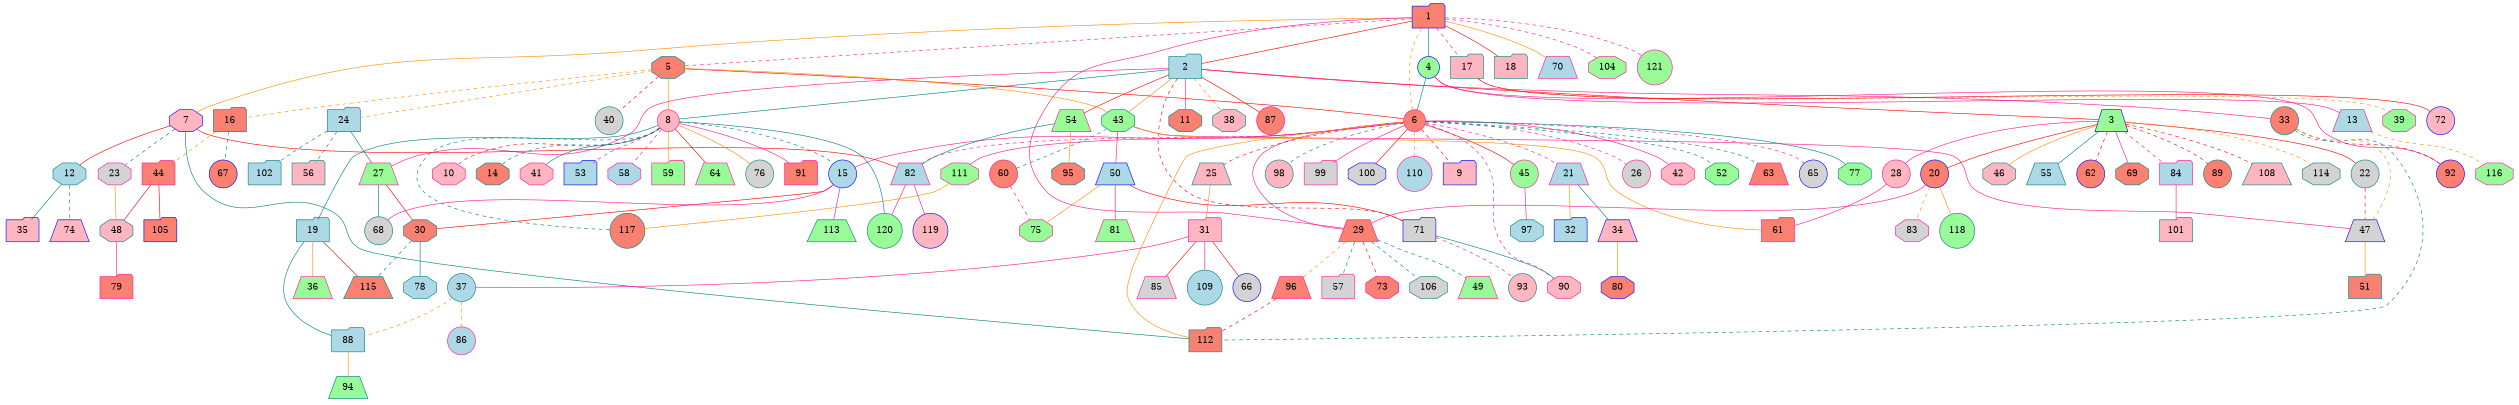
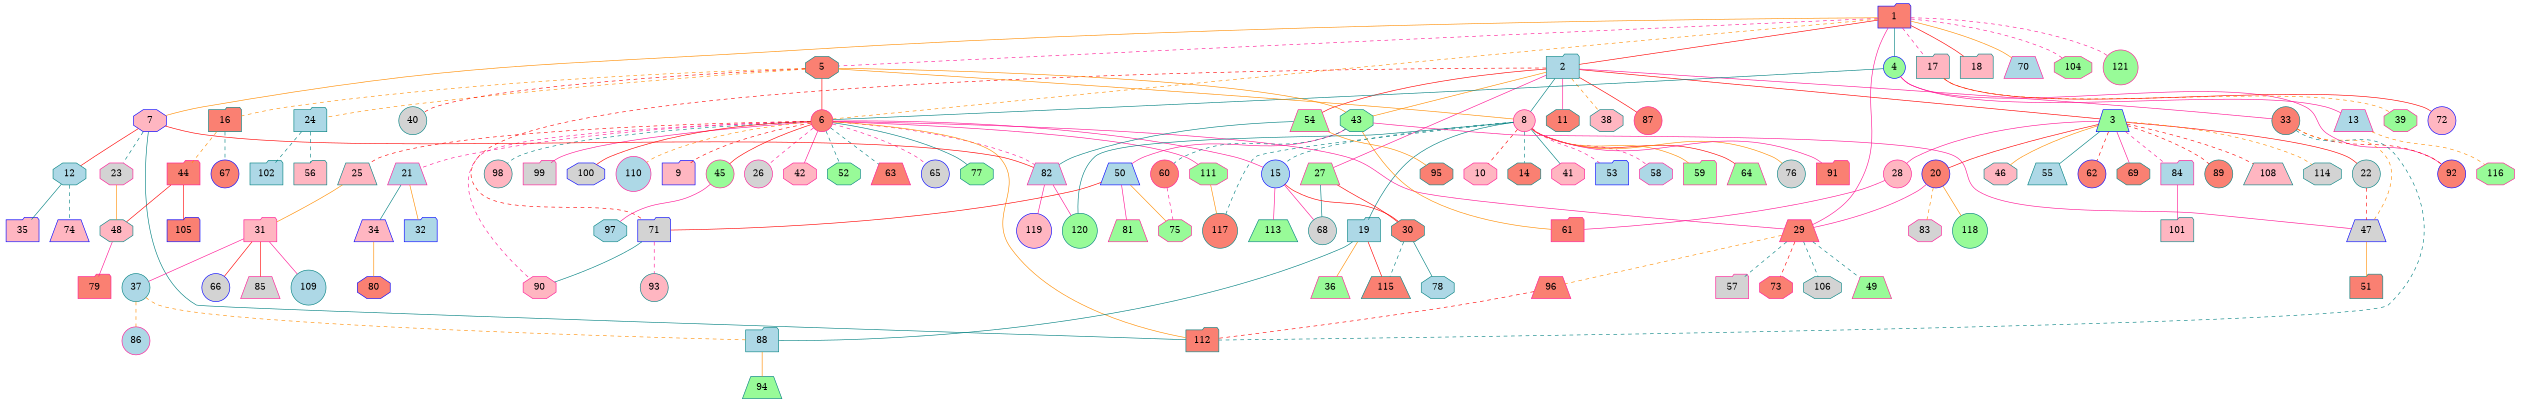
edge "24" -- "27": removed
